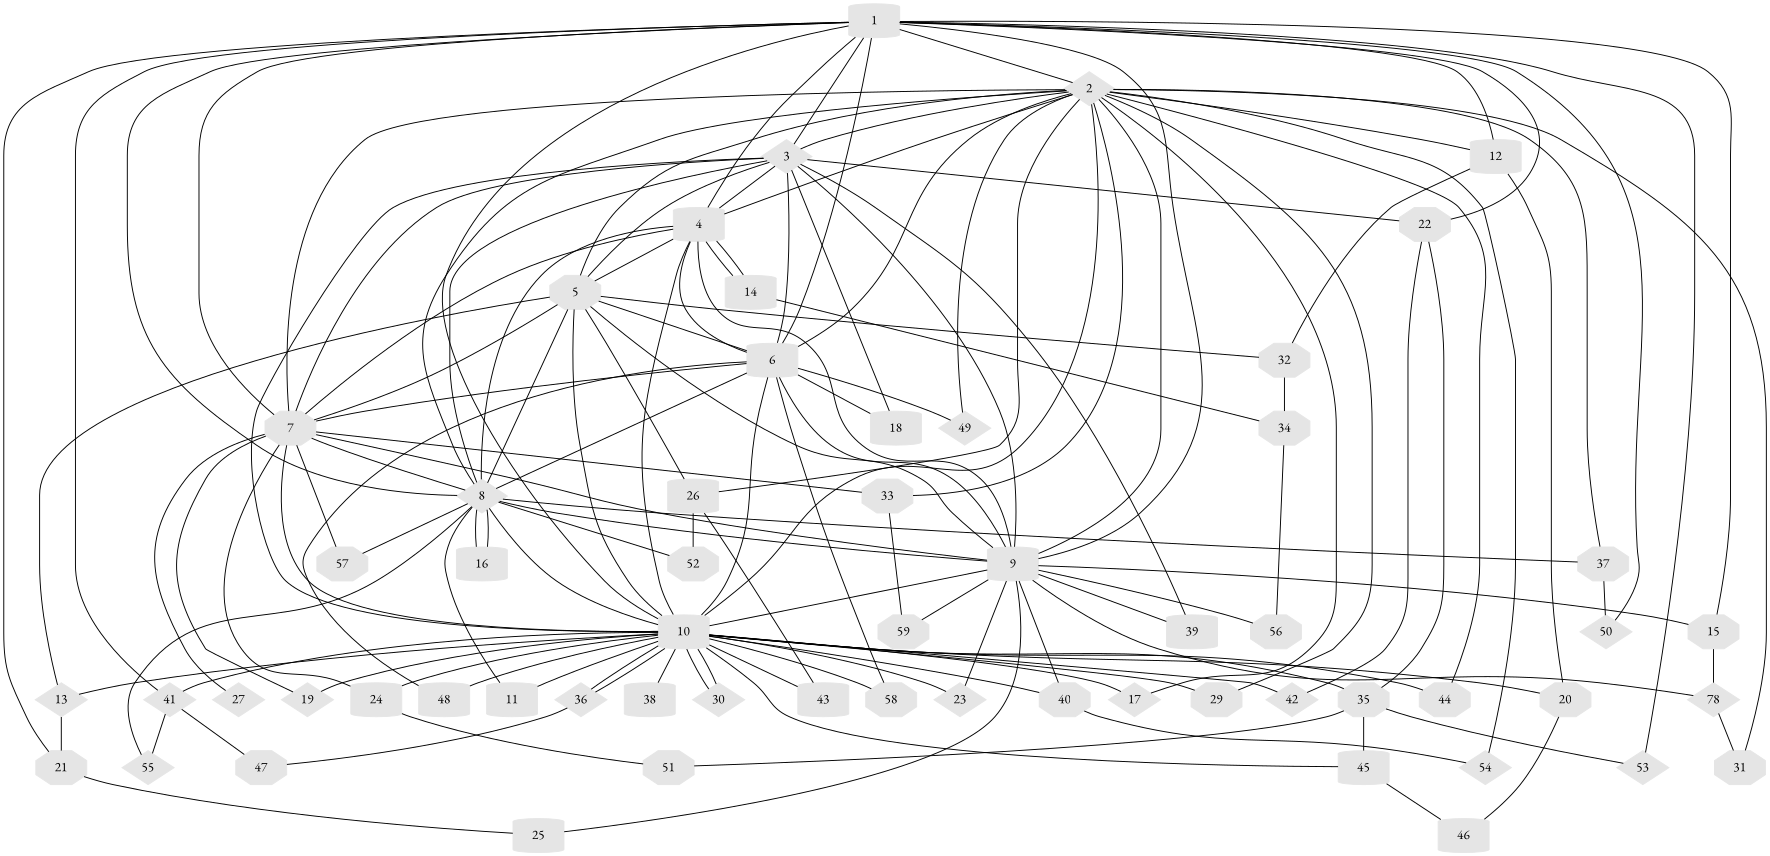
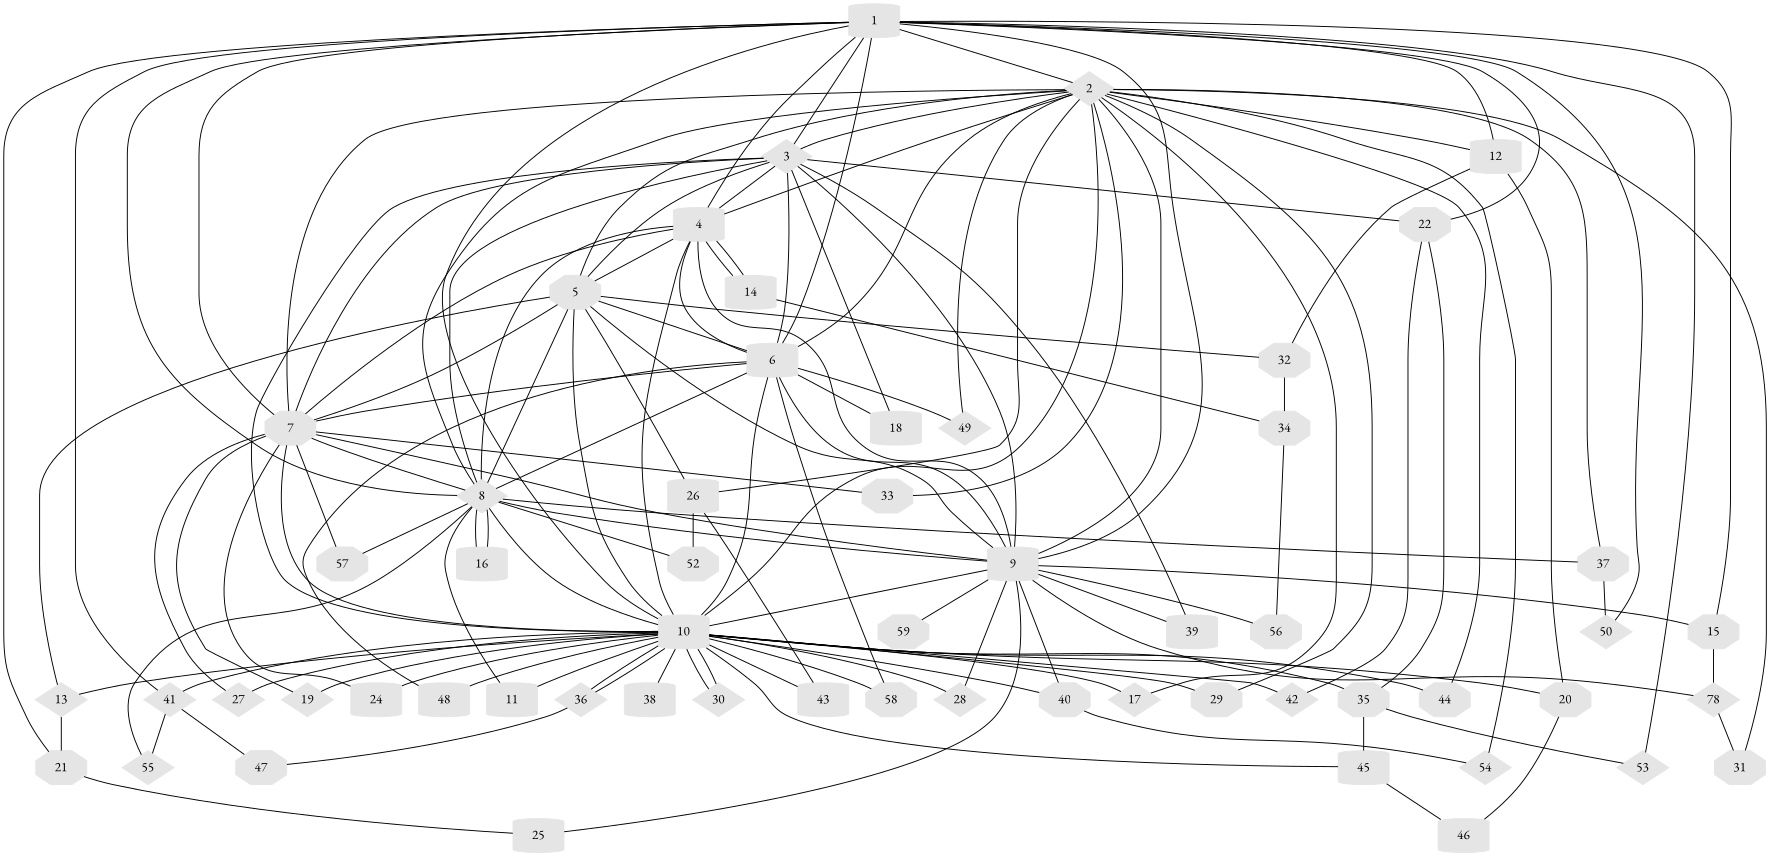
edge "33" -- "59": removed
edge "10" -- "27": added
node "23": label "23" -> "28"
node "51": removed
